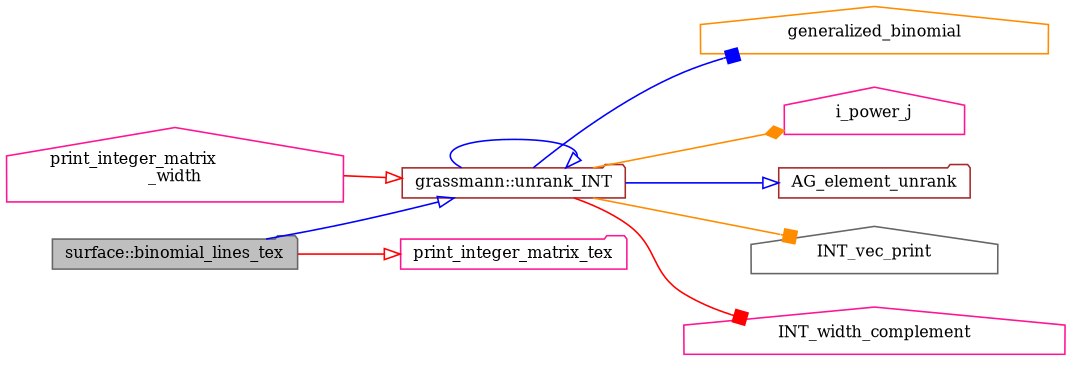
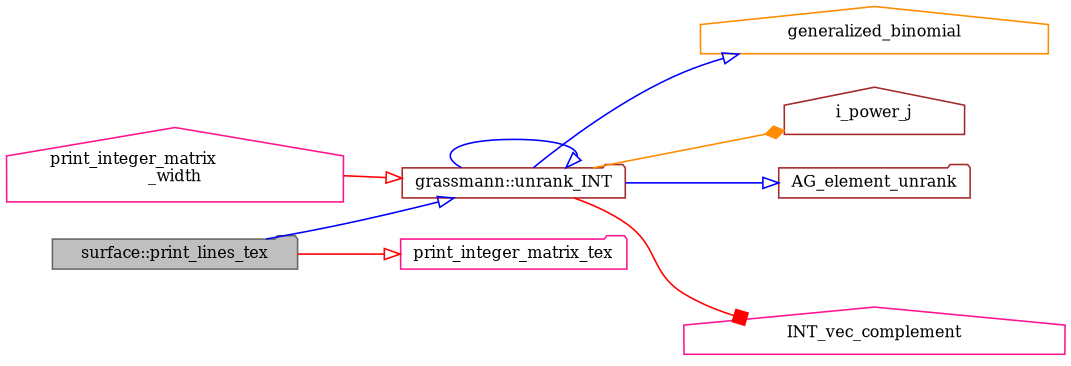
edge "grassmann::unrank_INT" -> "generalized_binomial": arrowhead box -> onormal
node "i_power_j": color deeppink -> brown
node "INT_vec_print": removed
node "surface::binomial_lines_tex": label "surface::binomial_lines_tex" -> "surface::print_lines_tex"
node "INT_width_complement": label "INT_width_complement" -> "INT_vec_complement"
